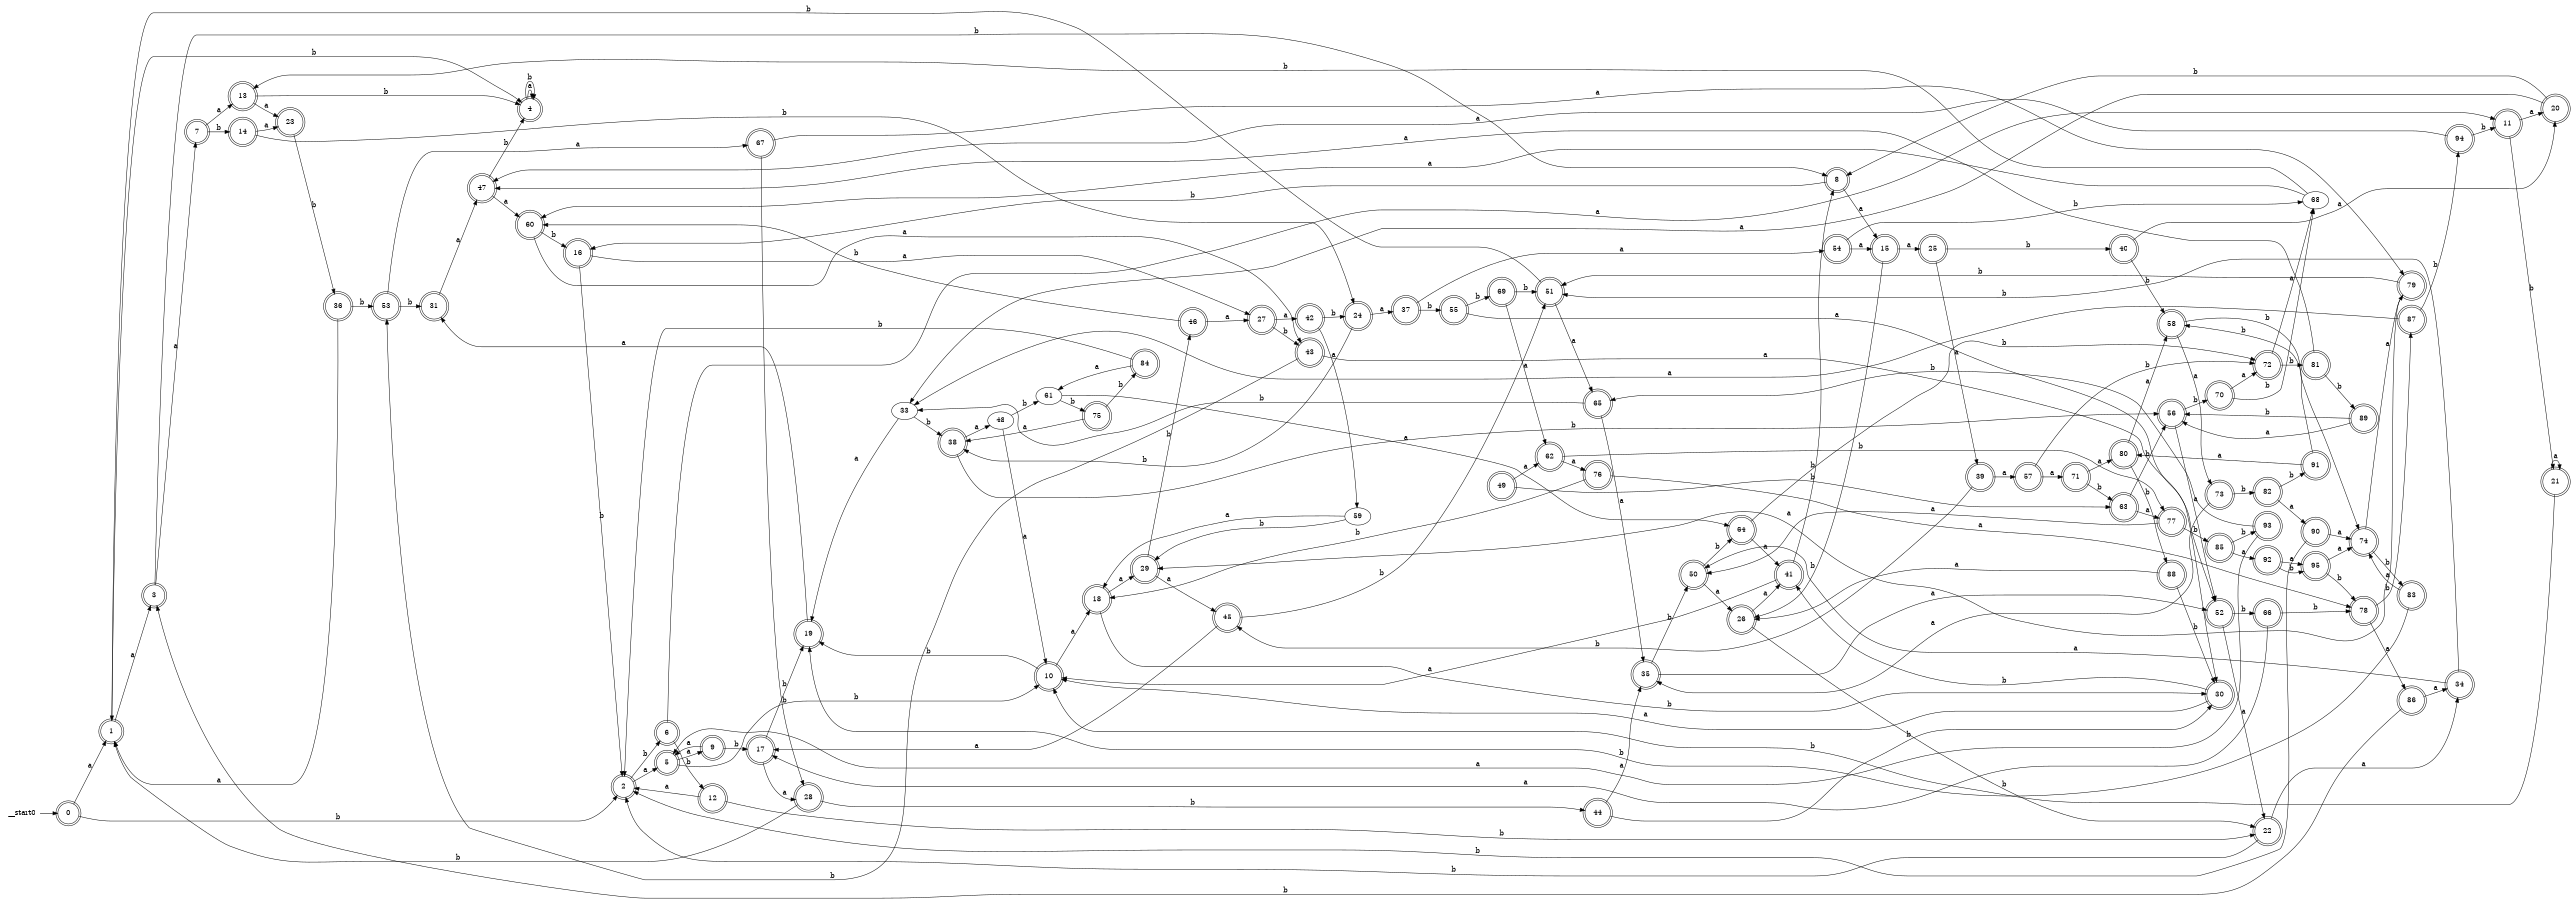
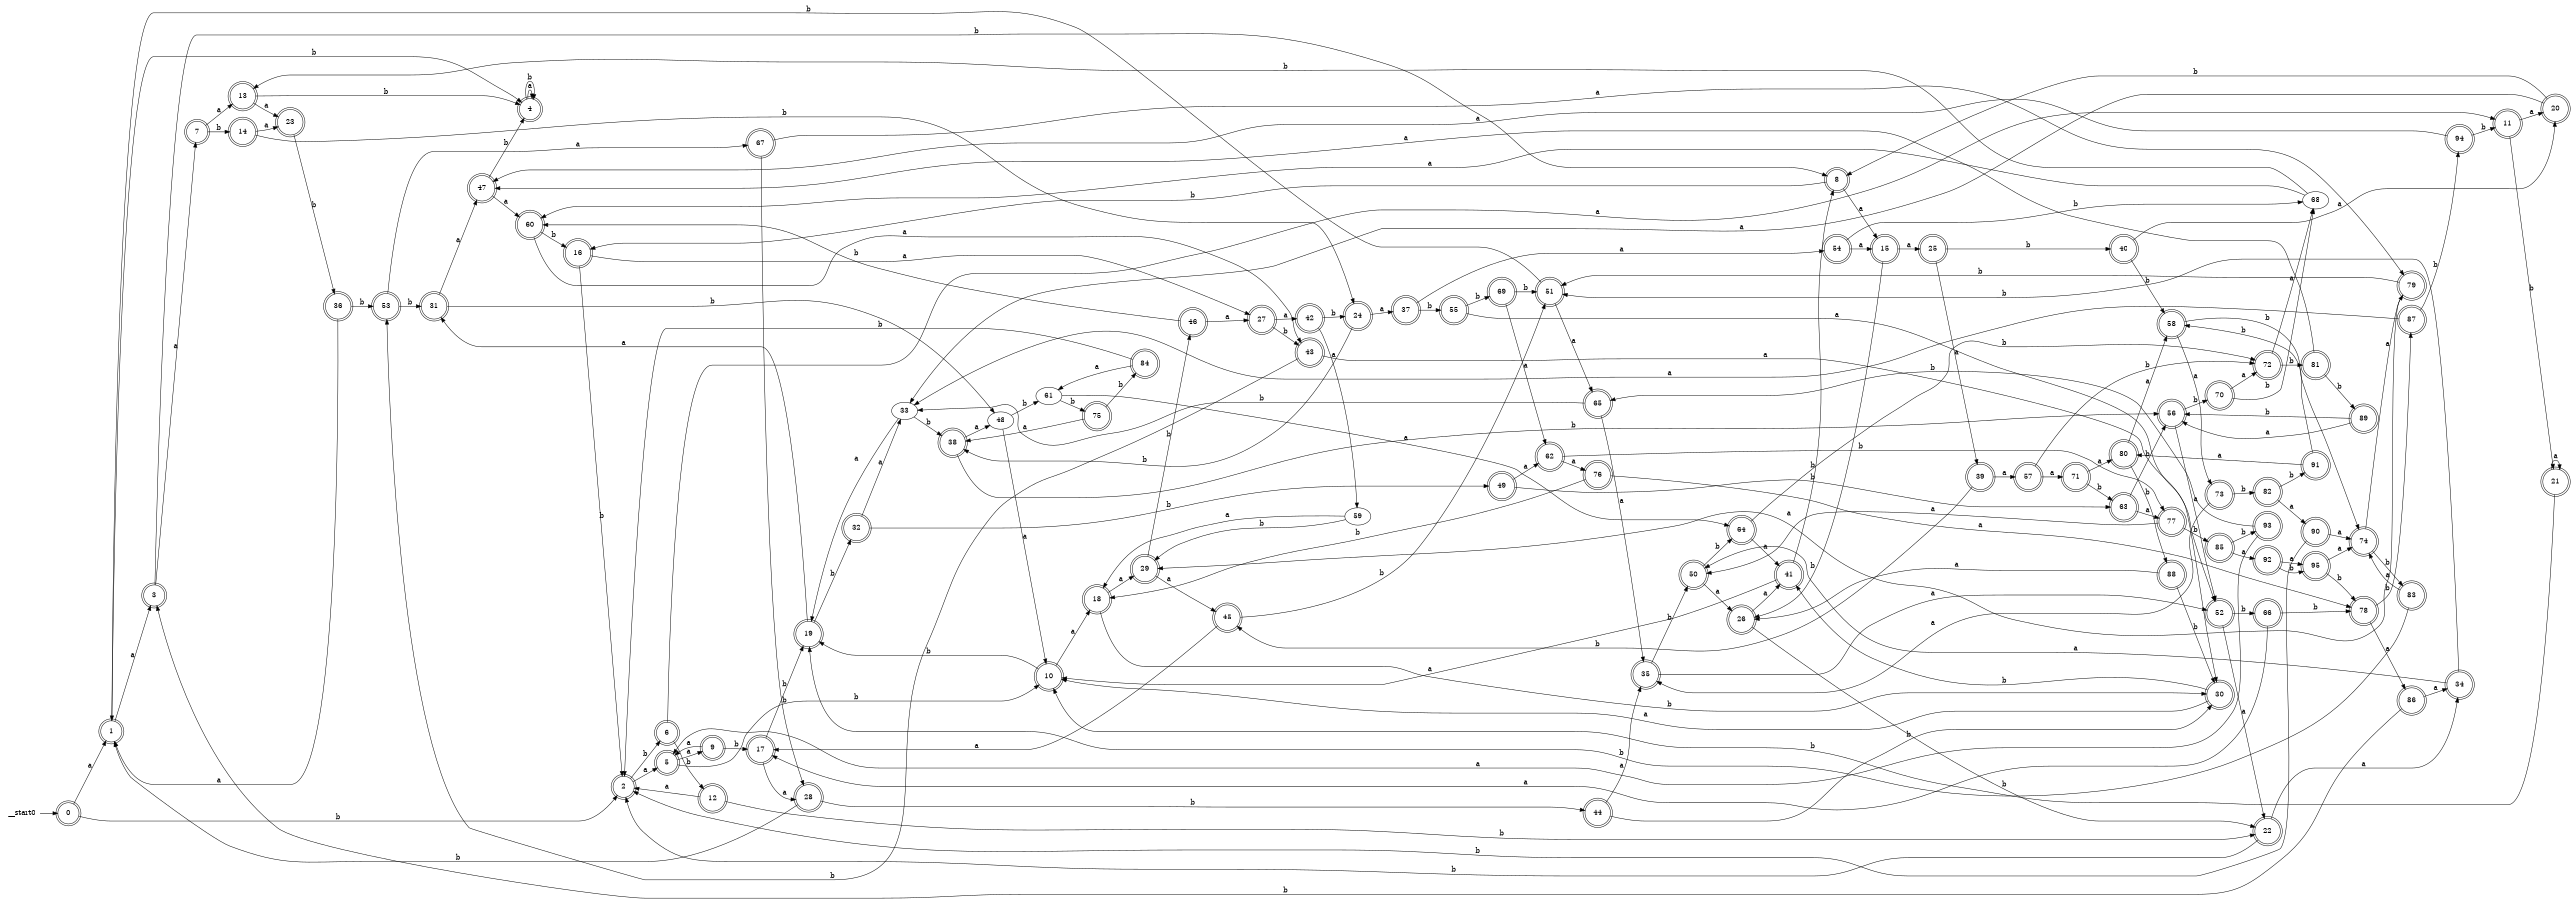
edge "31" -> "48": added, label "b"
node "32": added
